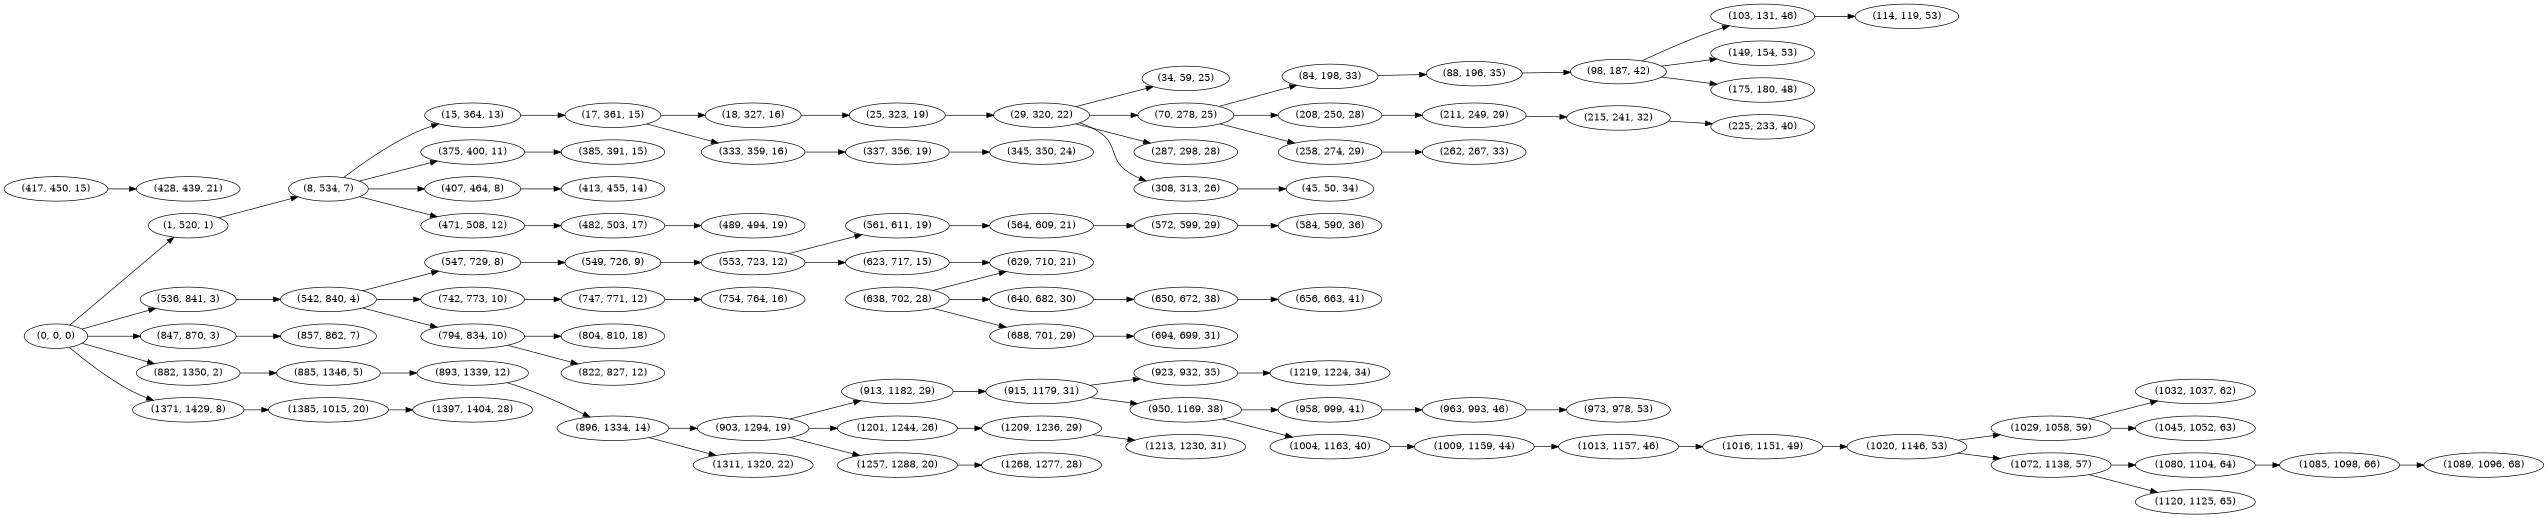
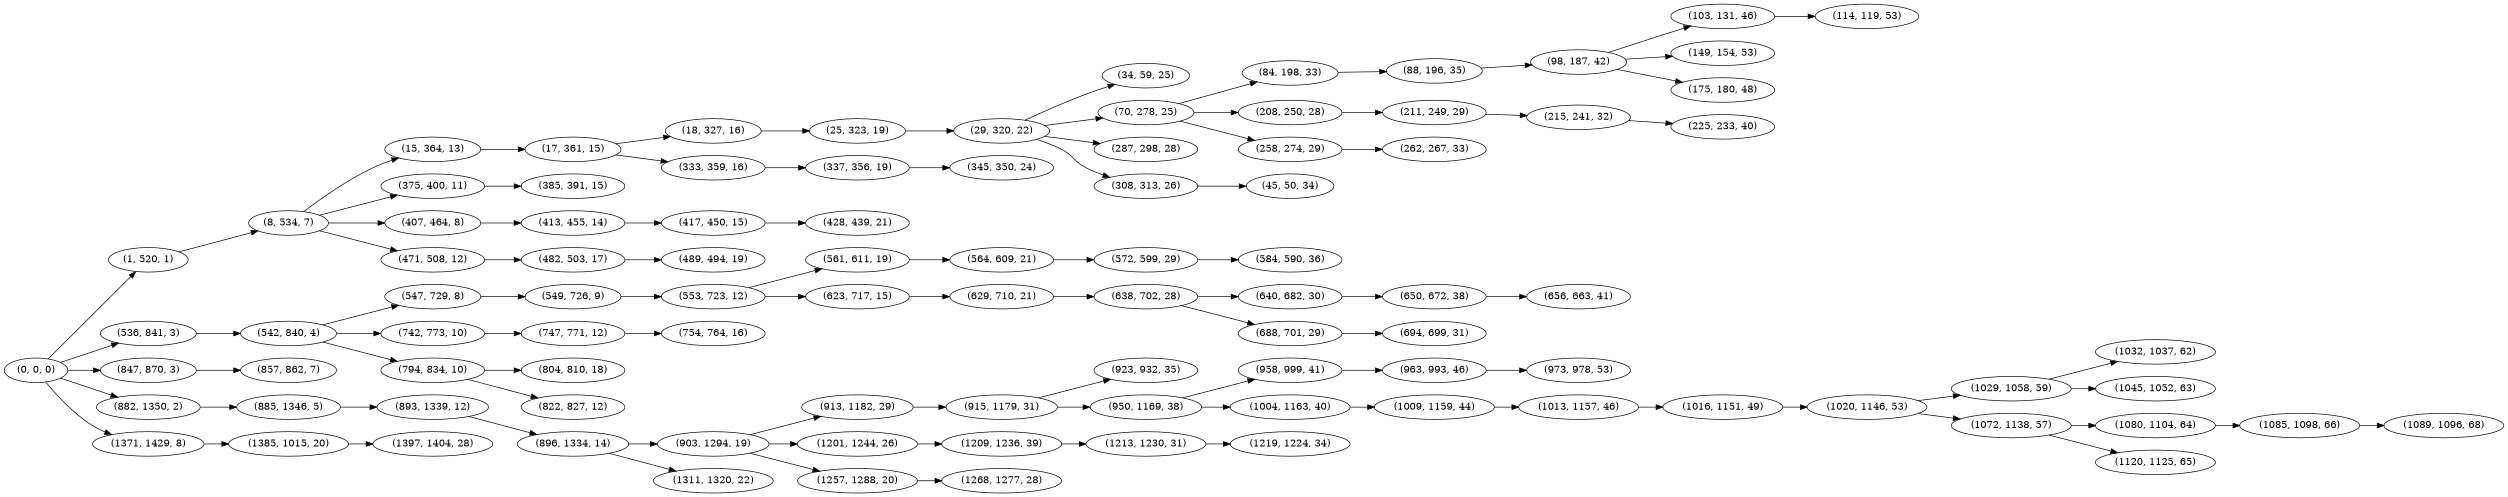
edge "(413, 455, 14)" -> "(417, 450, 15)": added
edge "(638, 702, 28)" -> "(629, 710, 21)": reversed
edge "(923, 932, 35)" -> "(1219, 1224, 34)": now "(1213, 1230, 31)" -> "(1219, 1224, 34)"
node "(1209, 1236, 29)": label "(1209, 1236, 29)" -> "(1209, 1236, 39)"
